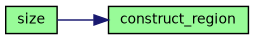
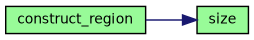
edge "size" -> "construct_region": reversed
